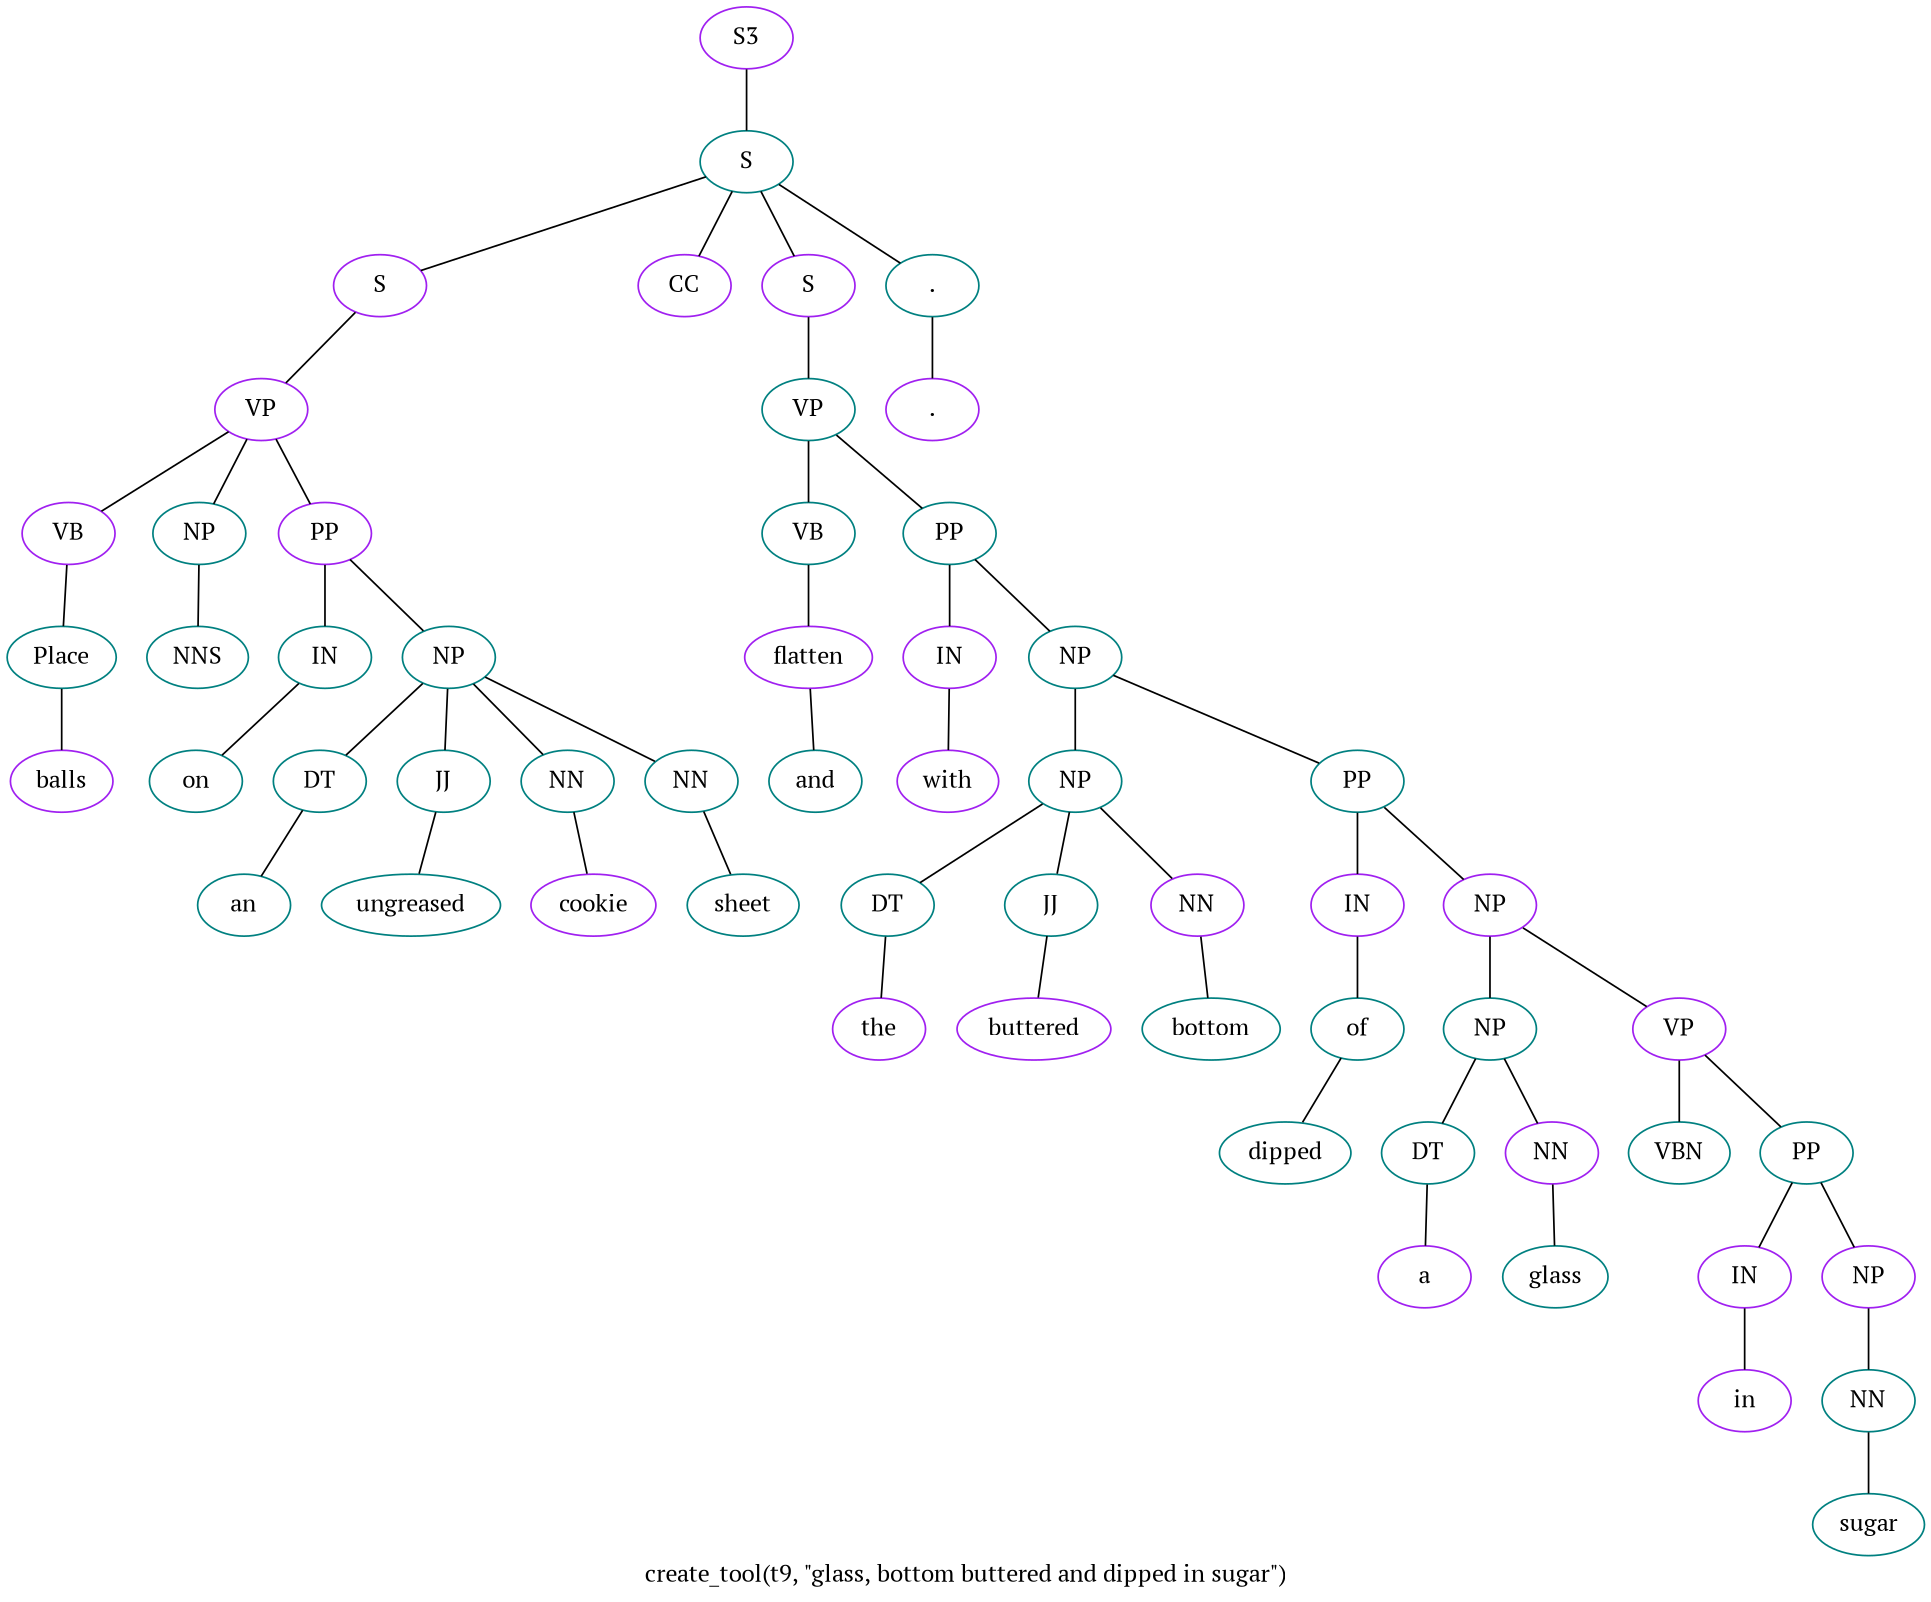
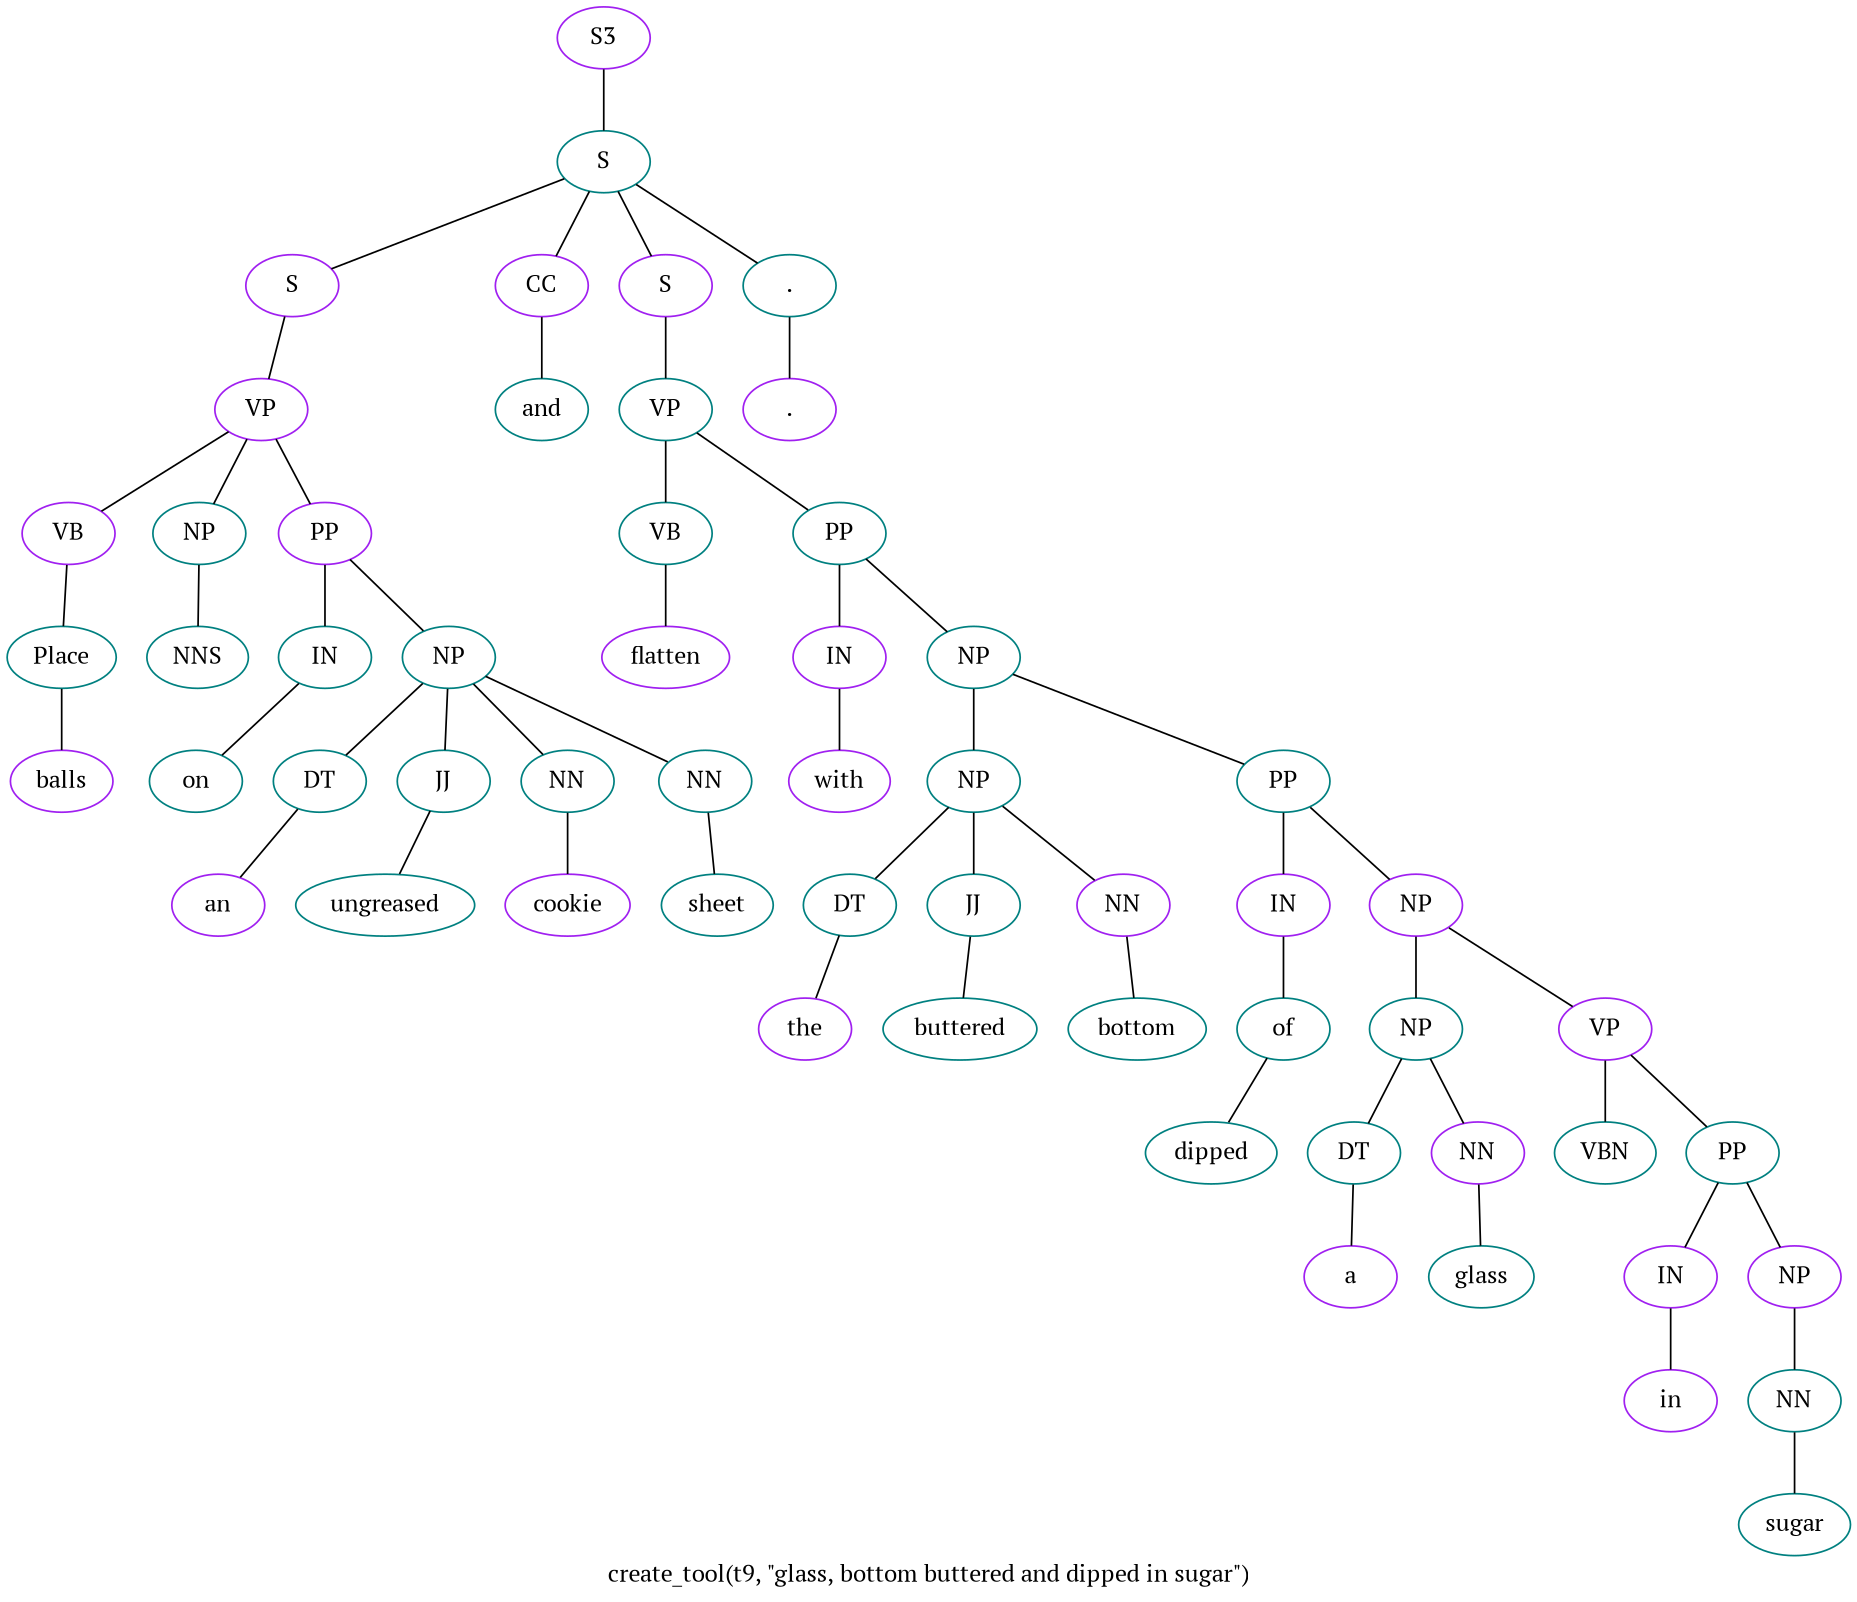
edge "flatten" -- "and": now "CC" -- "and"
node "an": color teal -> purple
node "buttered": color purple -> teal
